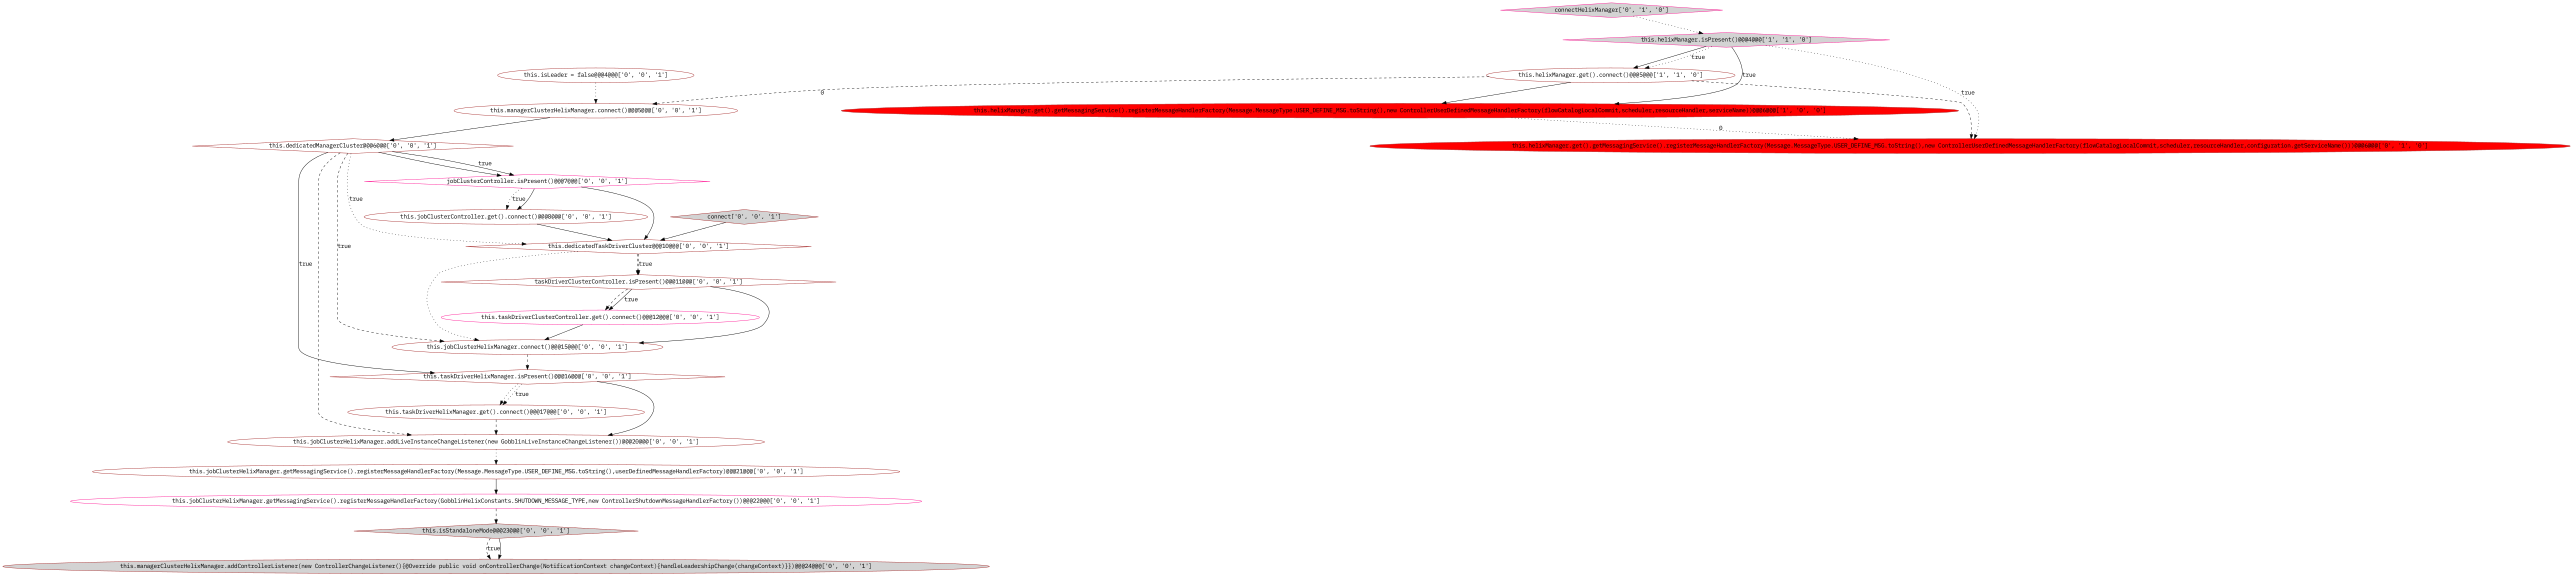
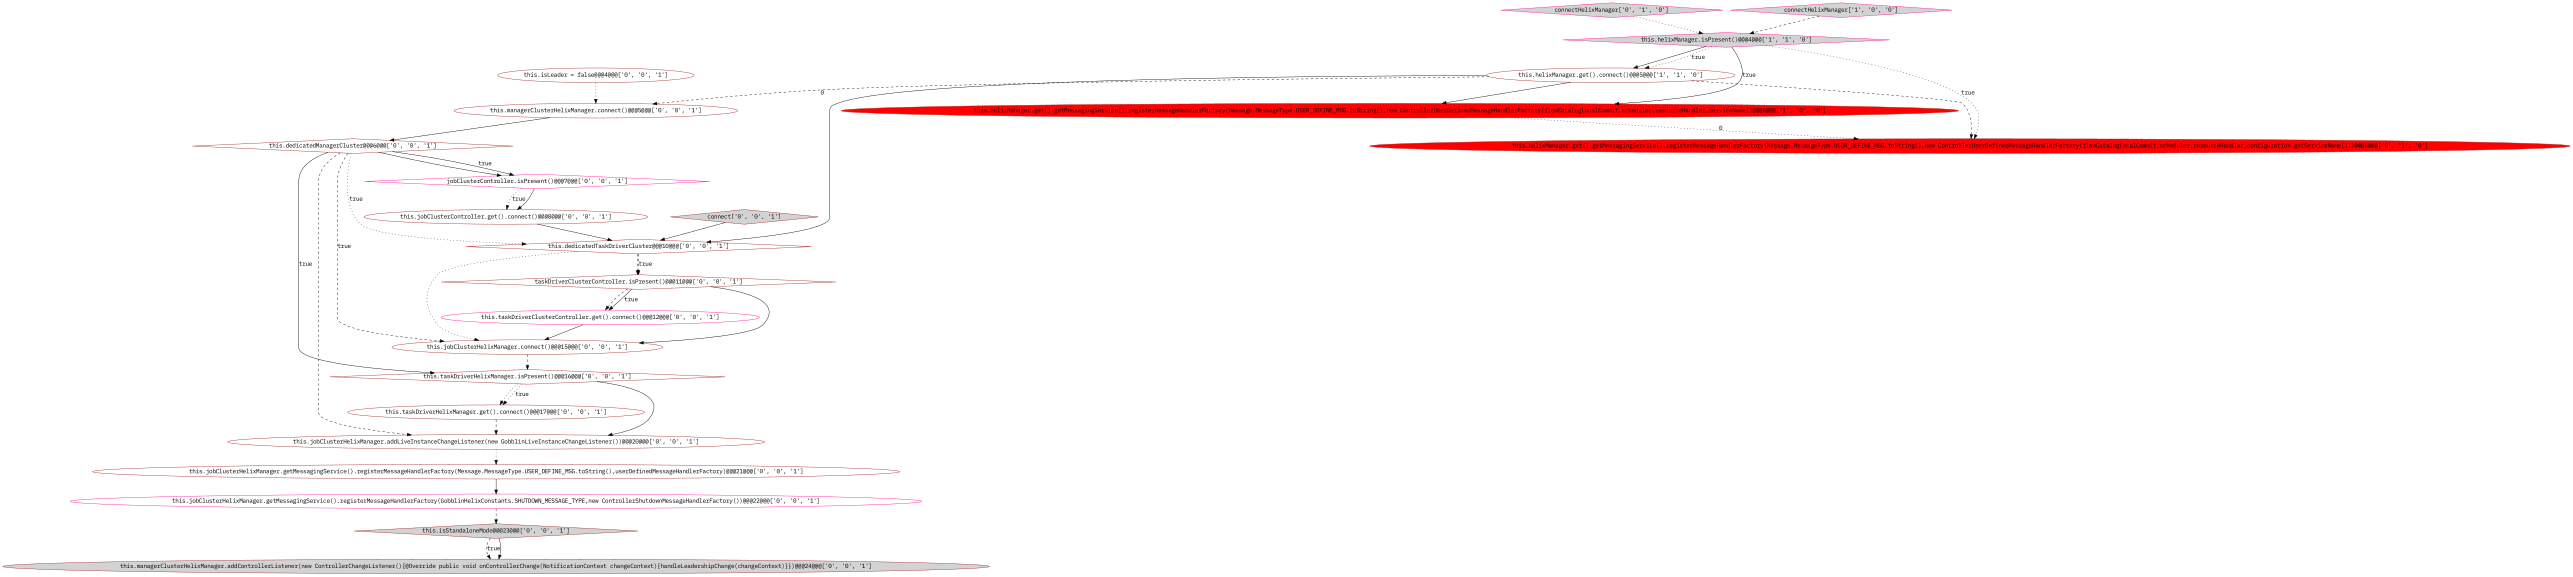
node "connectHelixManager['1', '0', '0']": added
edge "jobClusterController.isPresent()@@@7@@@['0', '0', '1']" -> "this.dedicatedTaskDriverCluster@@@10@@@['0', '0', '1']": now "this.helixManager.get().connect()@@@5@@@['1', '1', '0']" -> "this.dedicatedTaskDriverCluster@@@10@@@['0', '0', '1']"
